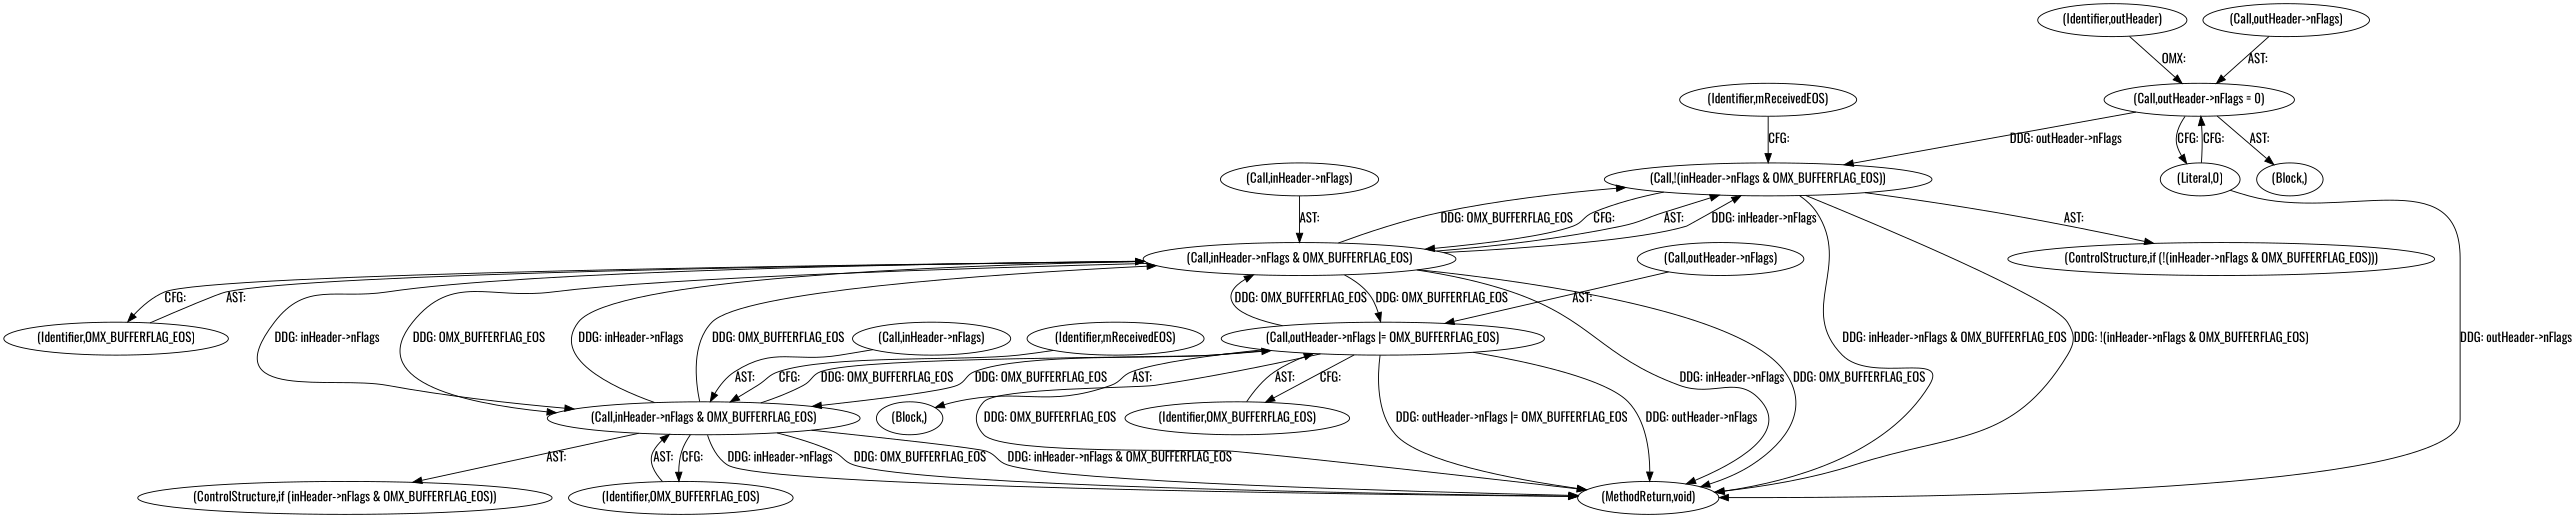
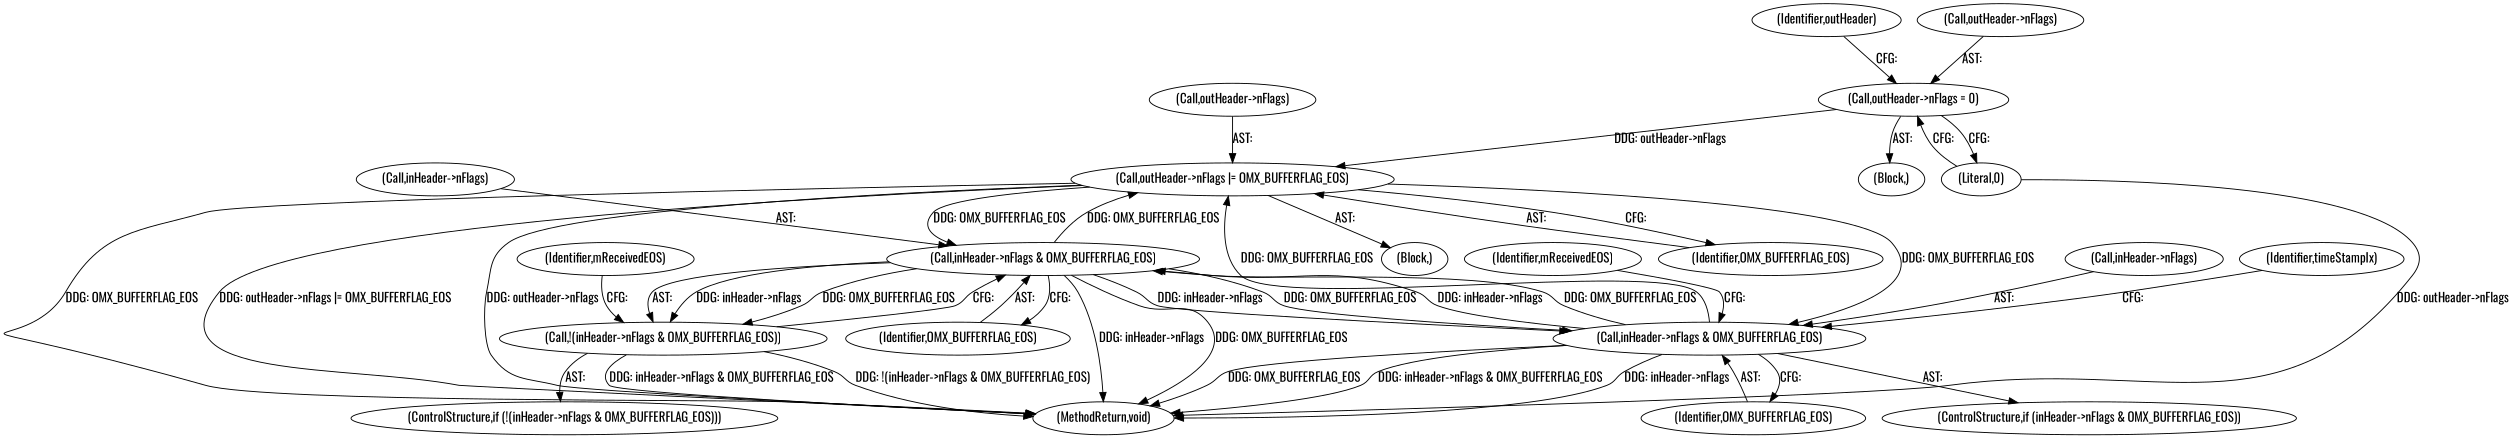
edge "(Identifier,outHeader)" -> "(Call,outHeader->nFlags = 0)": label "OMX: " -> "CFG: "
edge "(Call,outHeader->nFlags = 0)" -> "(Call,!(inHeader->nFlags & OMX_BUFFERFLAG_EOS))": now "(Call,outHeader->nFlags = 0)" -> "(Call,outHeader->nFlags |= OMX_BUFFERFLAG_EOS)"
node "(Identifier,timeStampIx)": added
